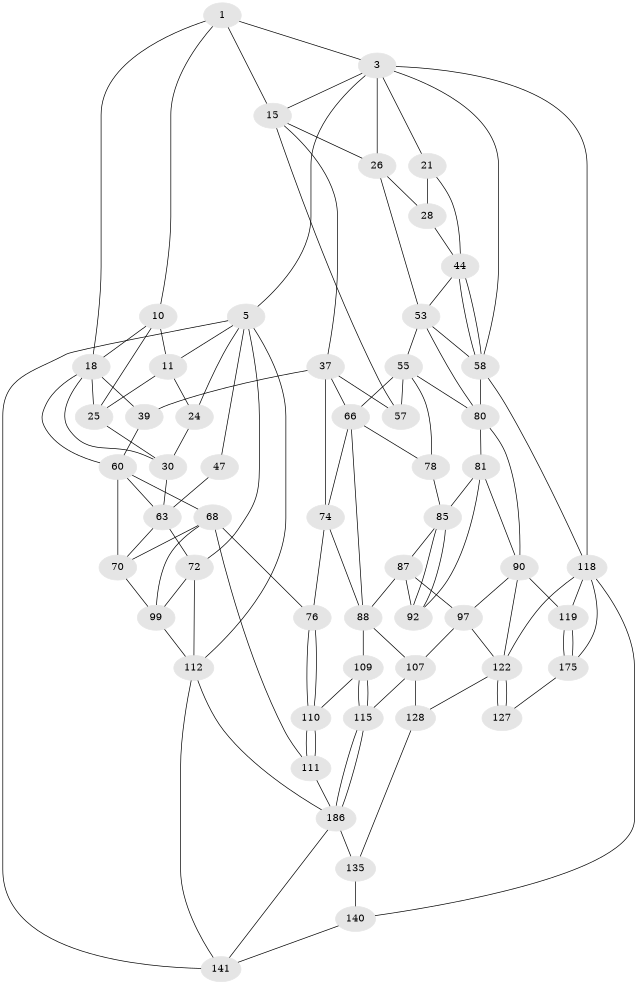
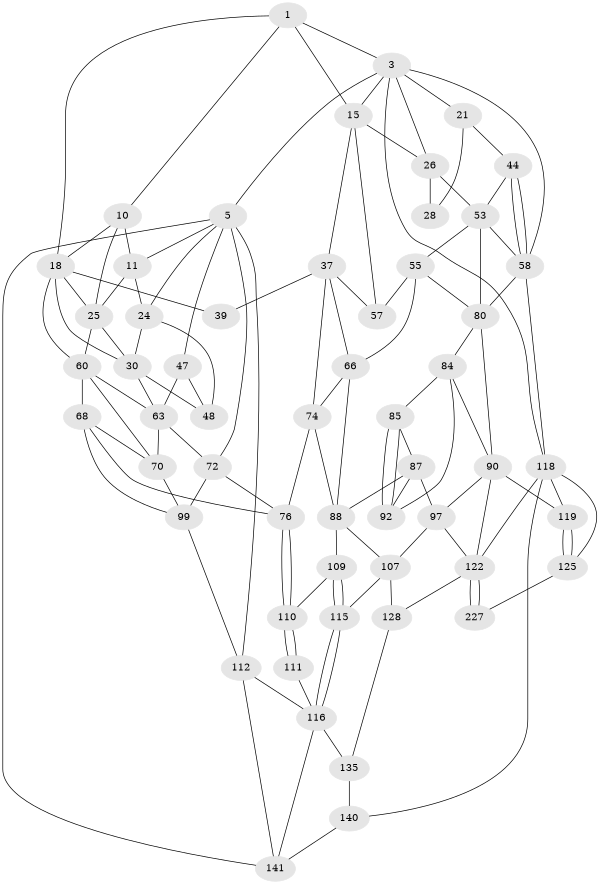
edge "28" -- "44": removed
node "48": added
edge "39" -- "60": now "25" -- "60"
node "78": removed
node "81": label "81" -> "84"
edge "72" -- "112": now "72" -- "76"
edge "68" -- "111": removed
node "175": label "175" -> "125"
node "127": label "127" -> "227"
node "186": label "186" -> "116"
